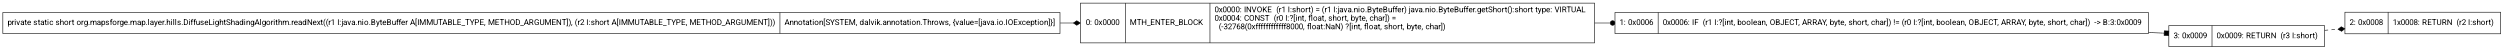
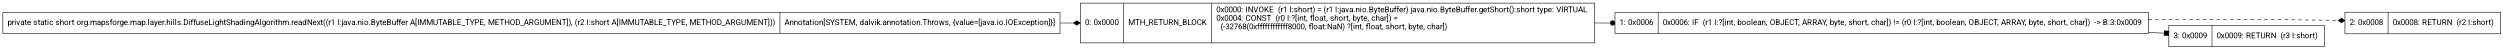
node "0: 0x0000": text "MTH_ENTER_BLOCK" -> "MTH_RETURN_BLOCK"
node "2: 0x0008": text "1x0008: RETURN  (r2 I:short)" -> "0x0008: RETURN  (r2 I:short)"
edge "3: 0x0009" -> "2: 0x0008": now "1: 0x0006" -> "2: 0x0008"
